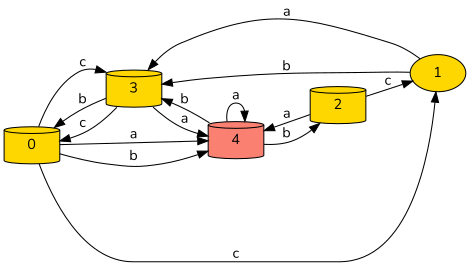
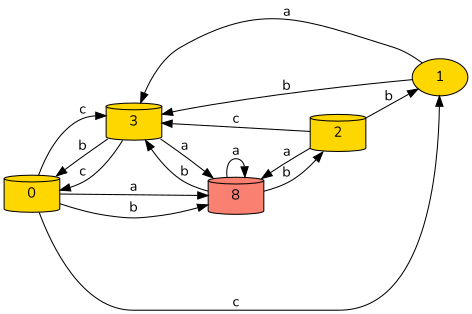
edge "2" -> "1": label "c" -> "b"
edge "2" -> "3": added, label "c"
node "4": label "4" -> "8"
